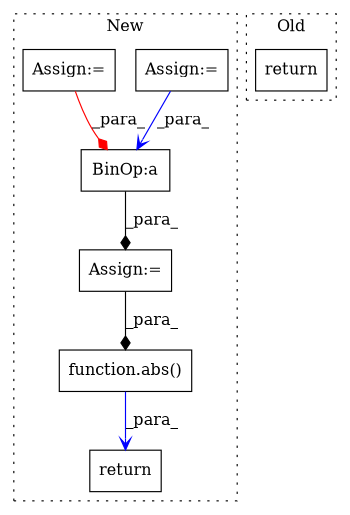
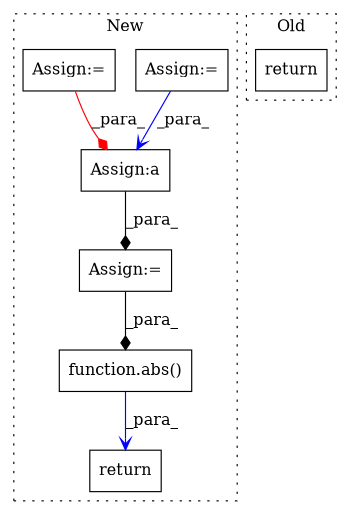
node "BinOp:a": label "BinOp:a" -> "Assign:a"
